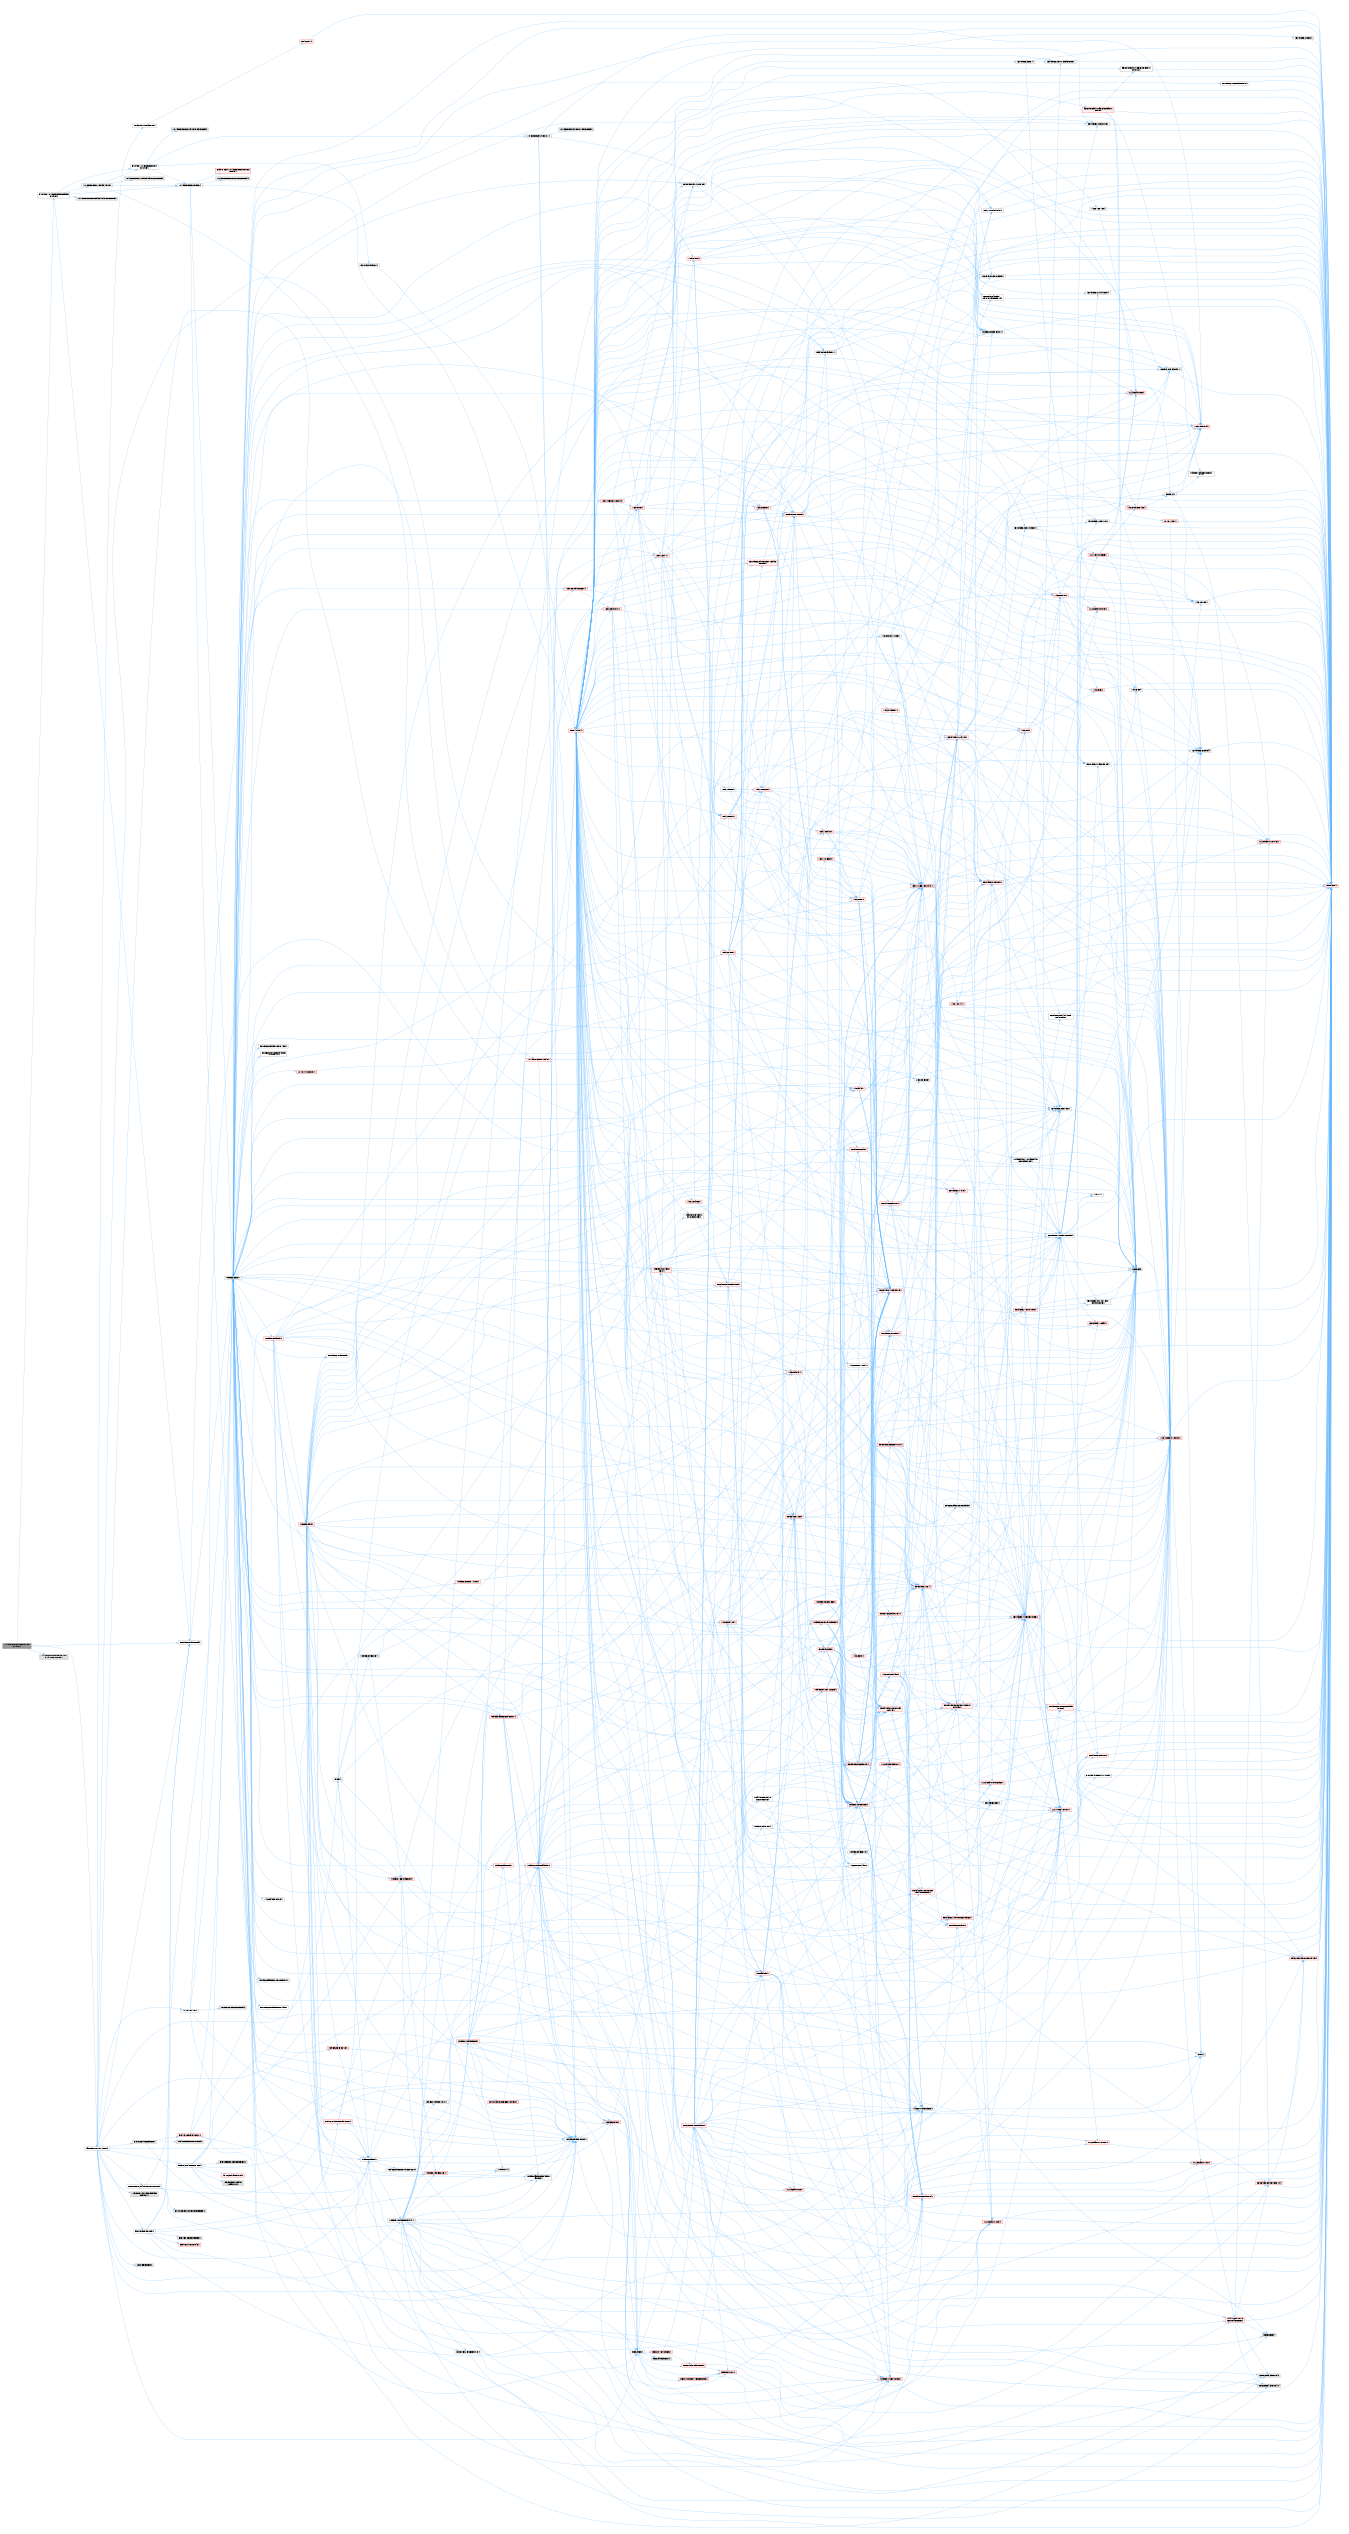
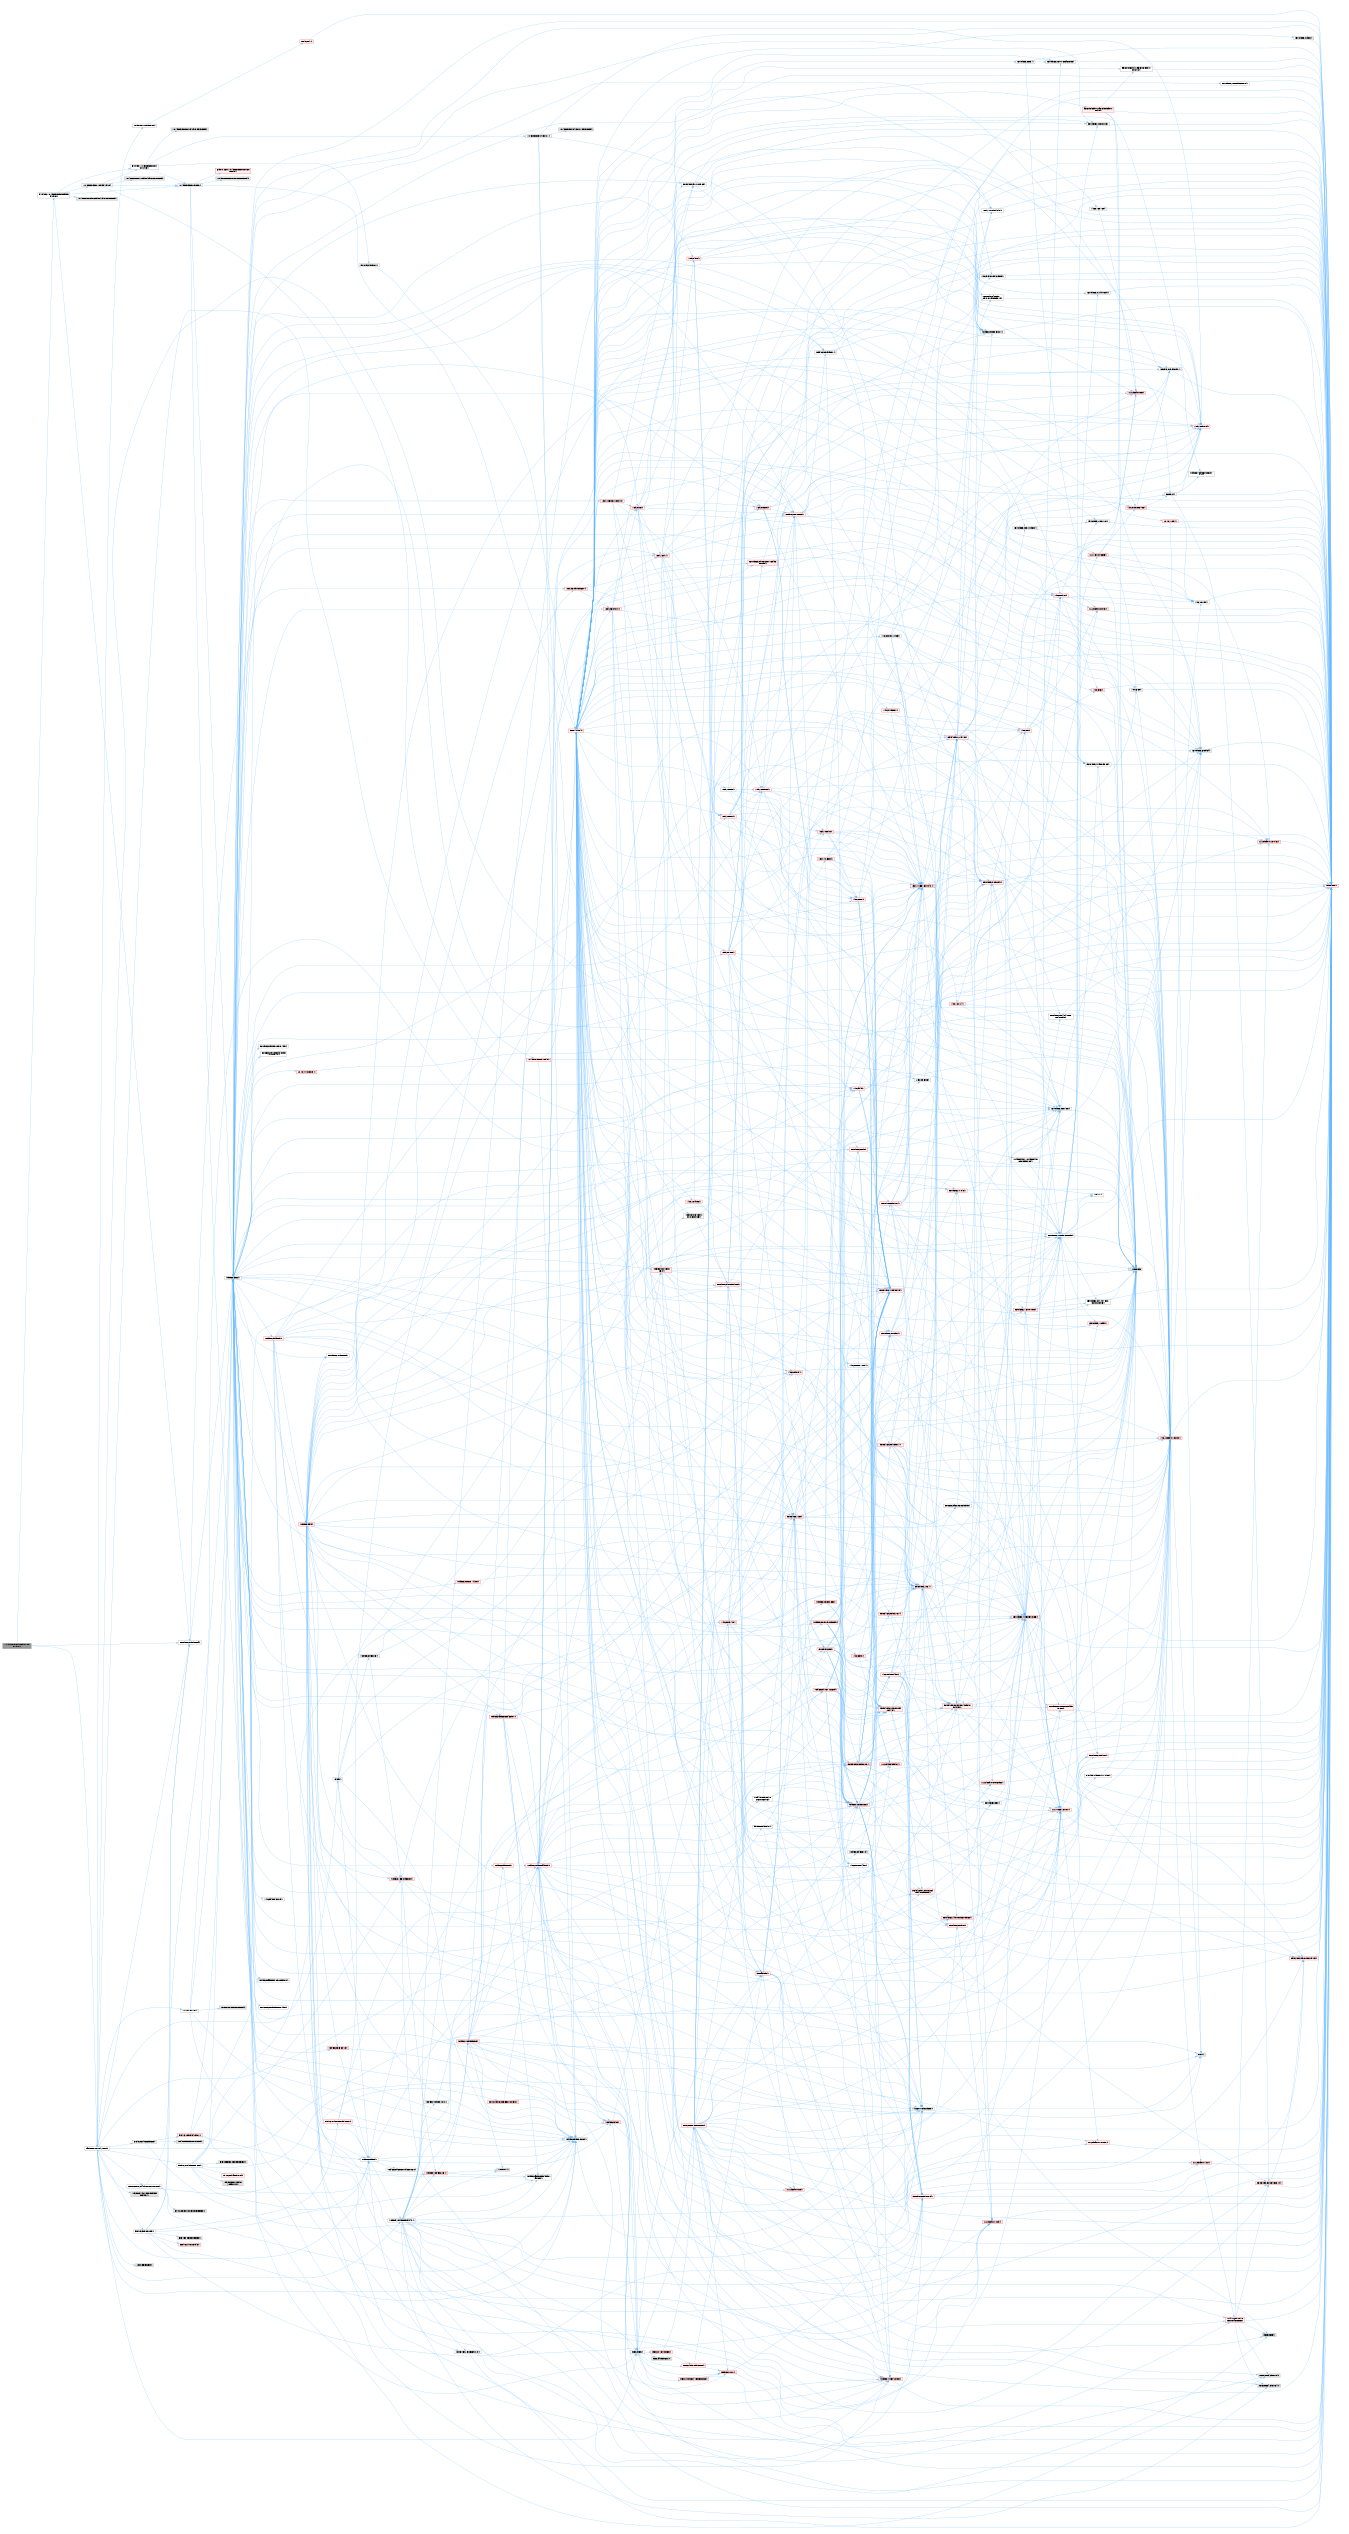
node "Containers/StatsCommon.h": label "Containers/StatsCommon.h" -> "Containers/StringConv.h"
node "MovieSceneReplaceableActor Binding.generated.h": removed
node "PropertyPairsMap.h": label "PropertyPairsMap.h" -> "GarbageCollection.h"
